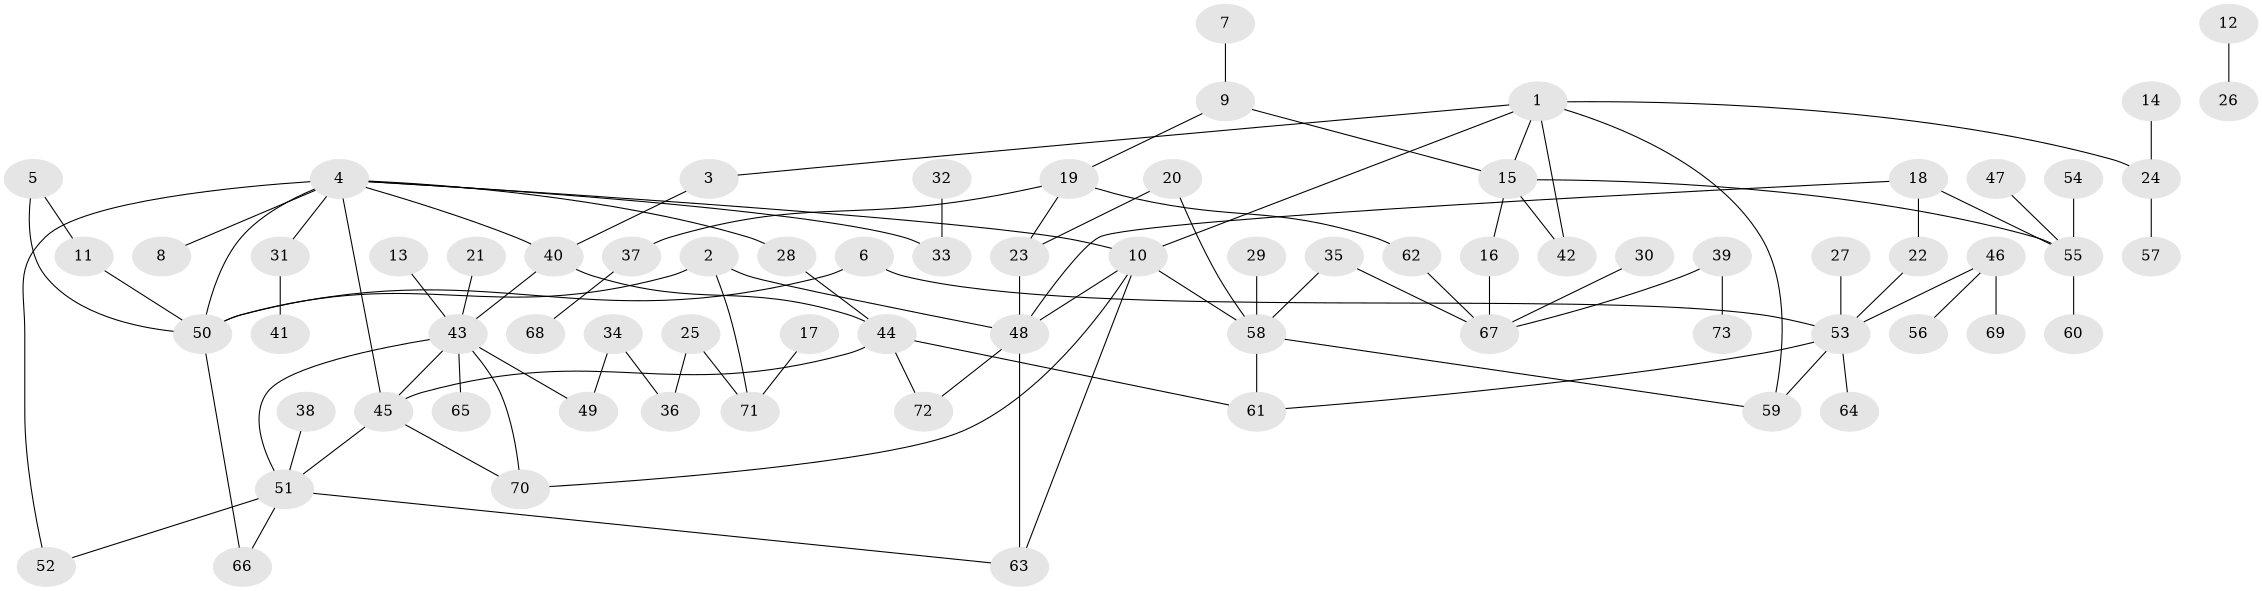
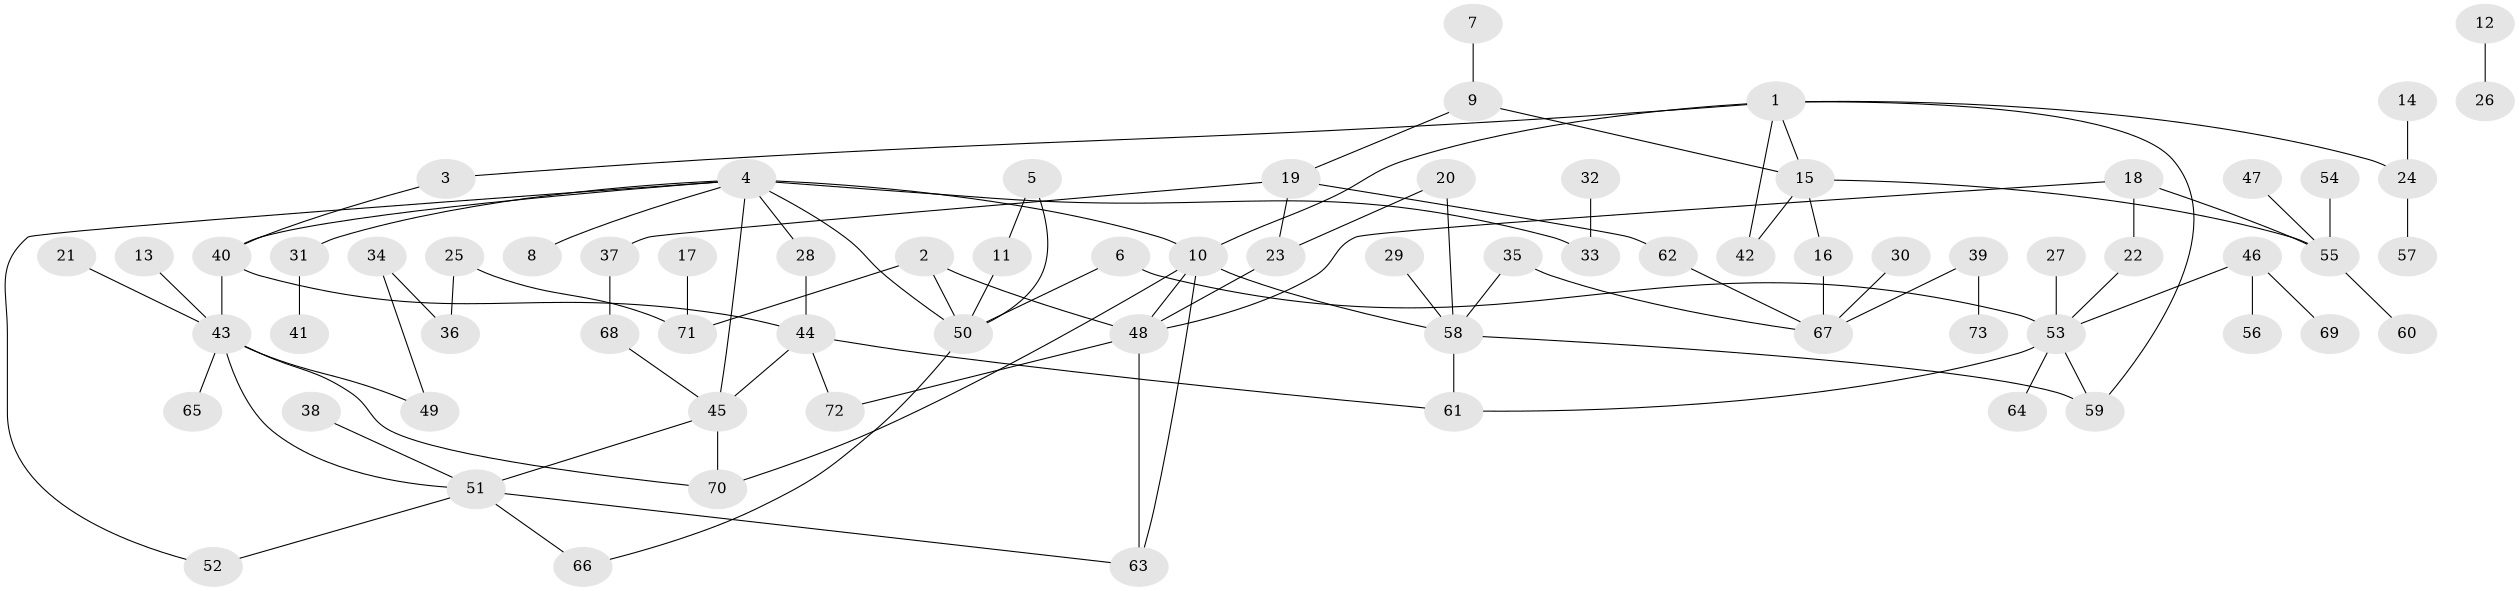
edge "43" -- "45": now "68" -- "45"
